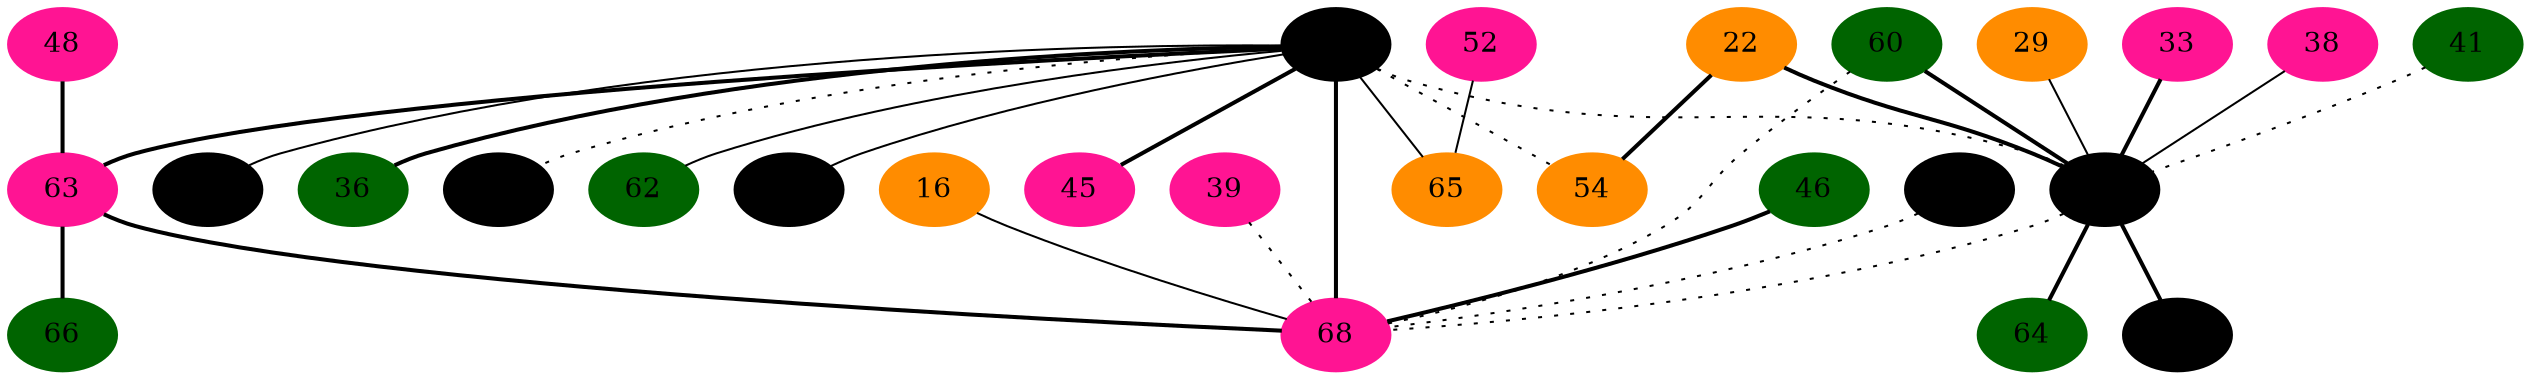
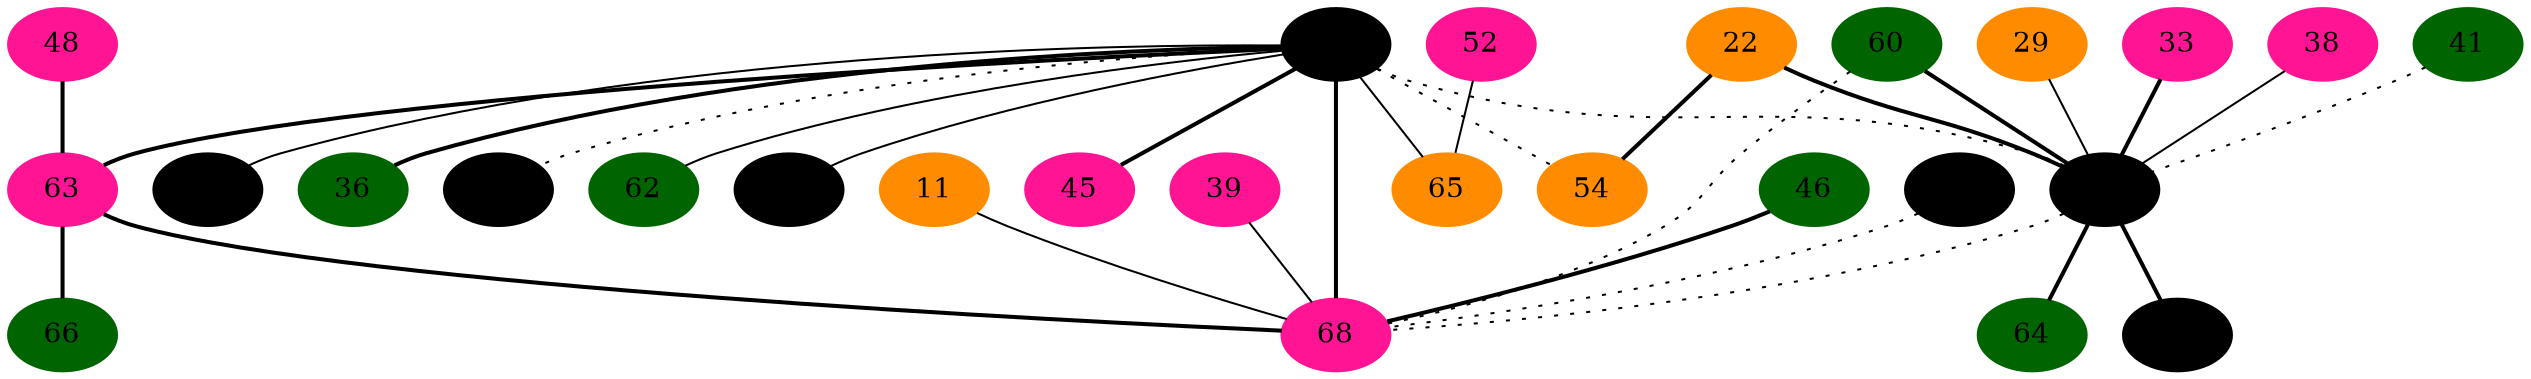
node "16": label "16" -> "11"
edge "39" -- "68": style dotted -> solid
